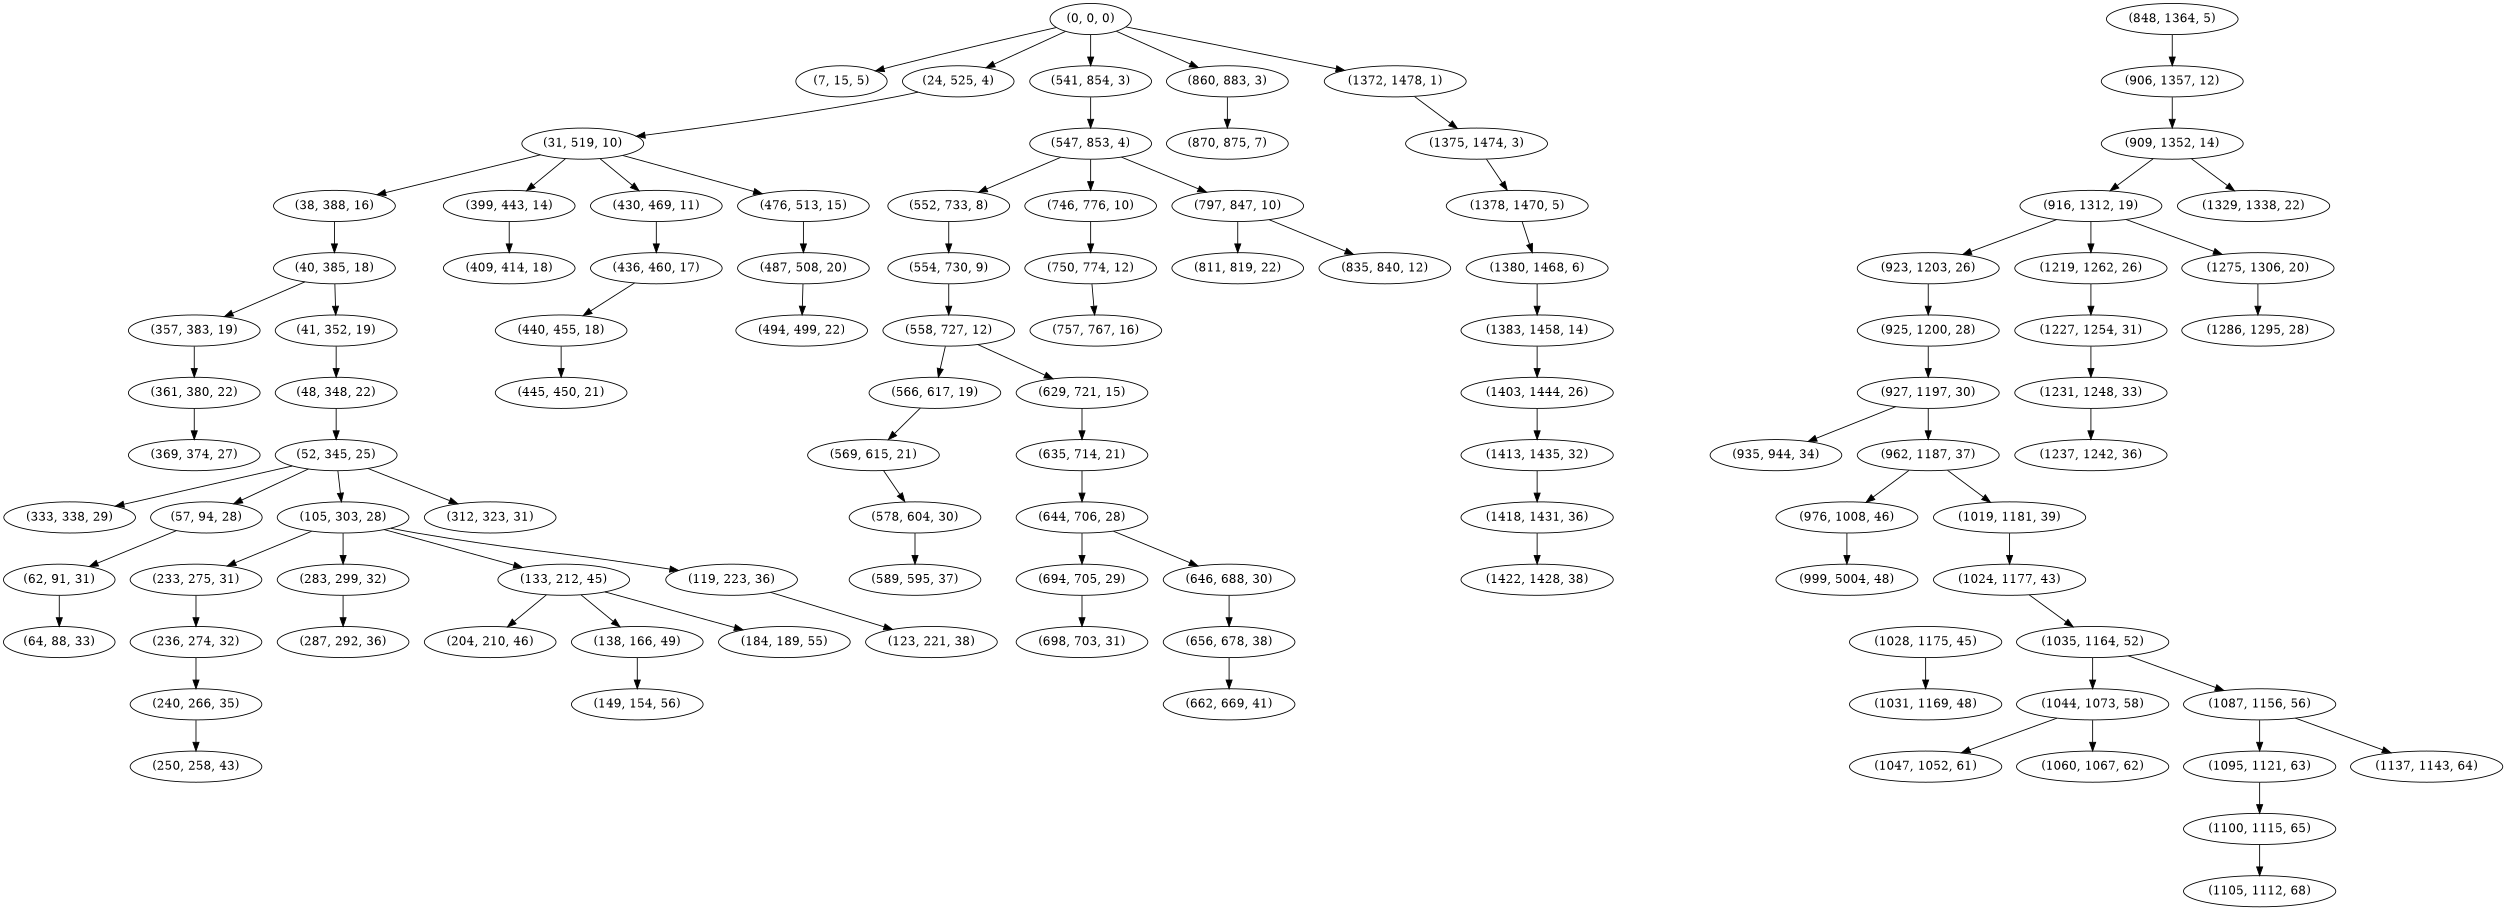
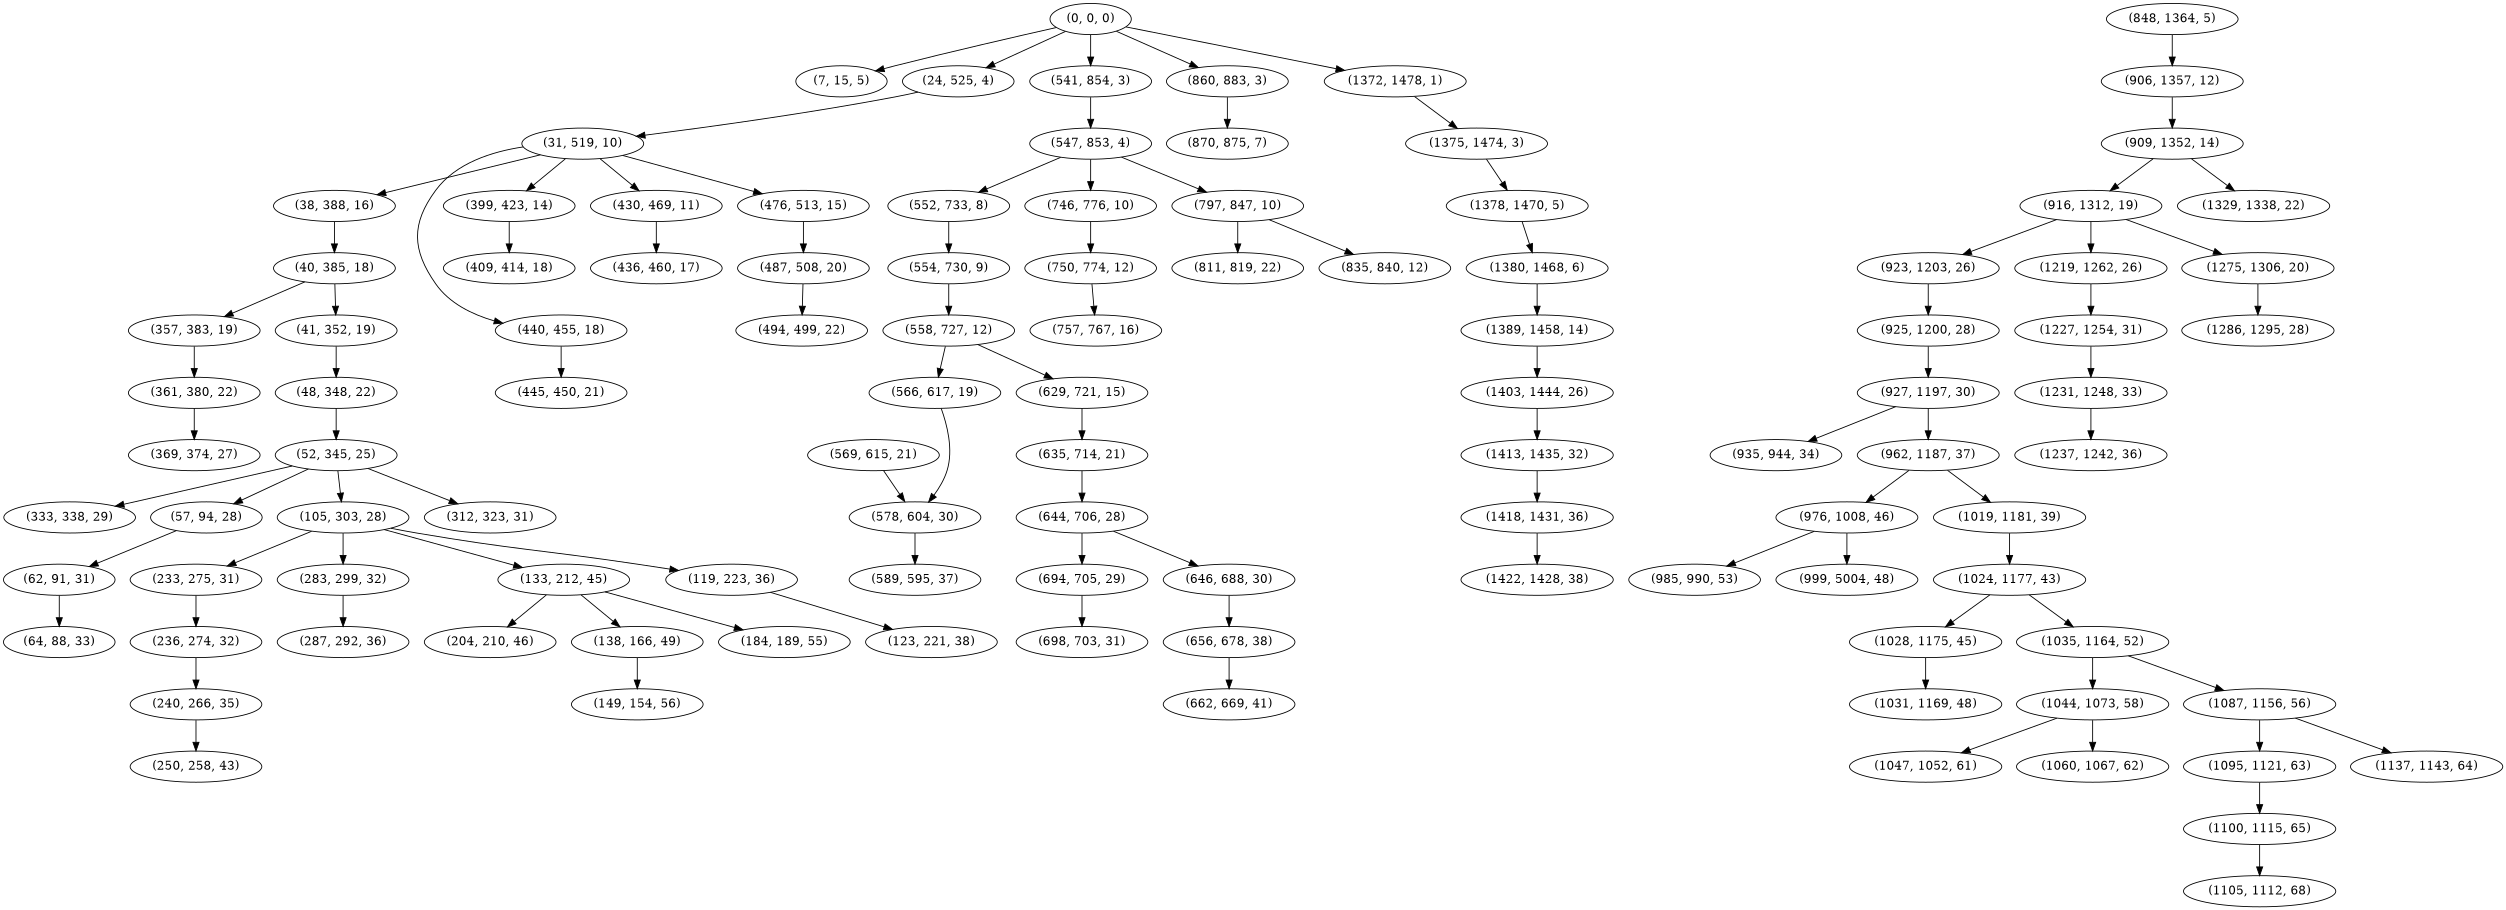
node "(399, 443, 14)": label "(399, 443, 14)" -> "(399, 423, 14)"
edge "(436, 460, 17)" -> "(440, 455, 18)": now "(31, 519, 10)" -> "(440, 455, 18)"
node "(1383, 1458, 14)": label "(1383, 1458, 14)" -> "(1389, 1458, 14)"
edge "(566, 617, 19)" -> "(569, 615, 21)": now "(566, 617, 19)" -> "(578, 604, 30)"
node "(985, 990, 53)": added
edge "(1024, 1177, 43)" -> "(1028, 1175, 45)": added
